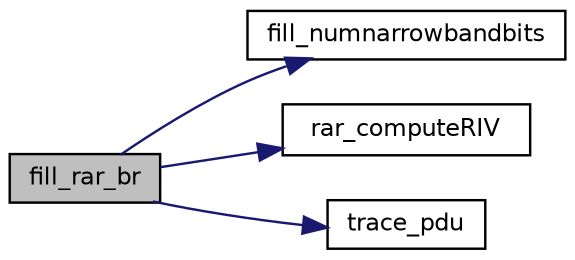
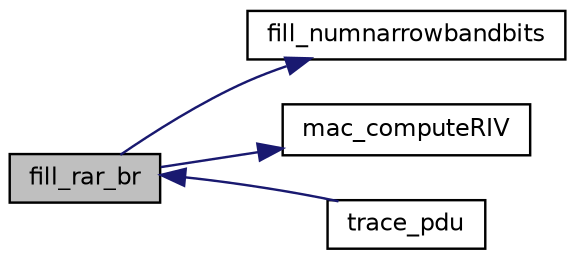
node "rar_computeRIV": label "rar_computeRIV" -> "mac_computeRIV"
edge "fill_rar_br" -> "trace_pdu": reversed
